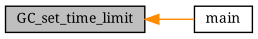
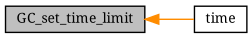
node "main": label "main" -> "time"
